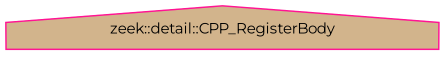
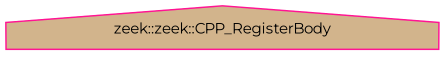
node "zeek::detail::CPP_RegisterBody": label "zeek::detail::CPP_RegisterBody" -> "zeek::zeek::CPP_RegisterBody"
